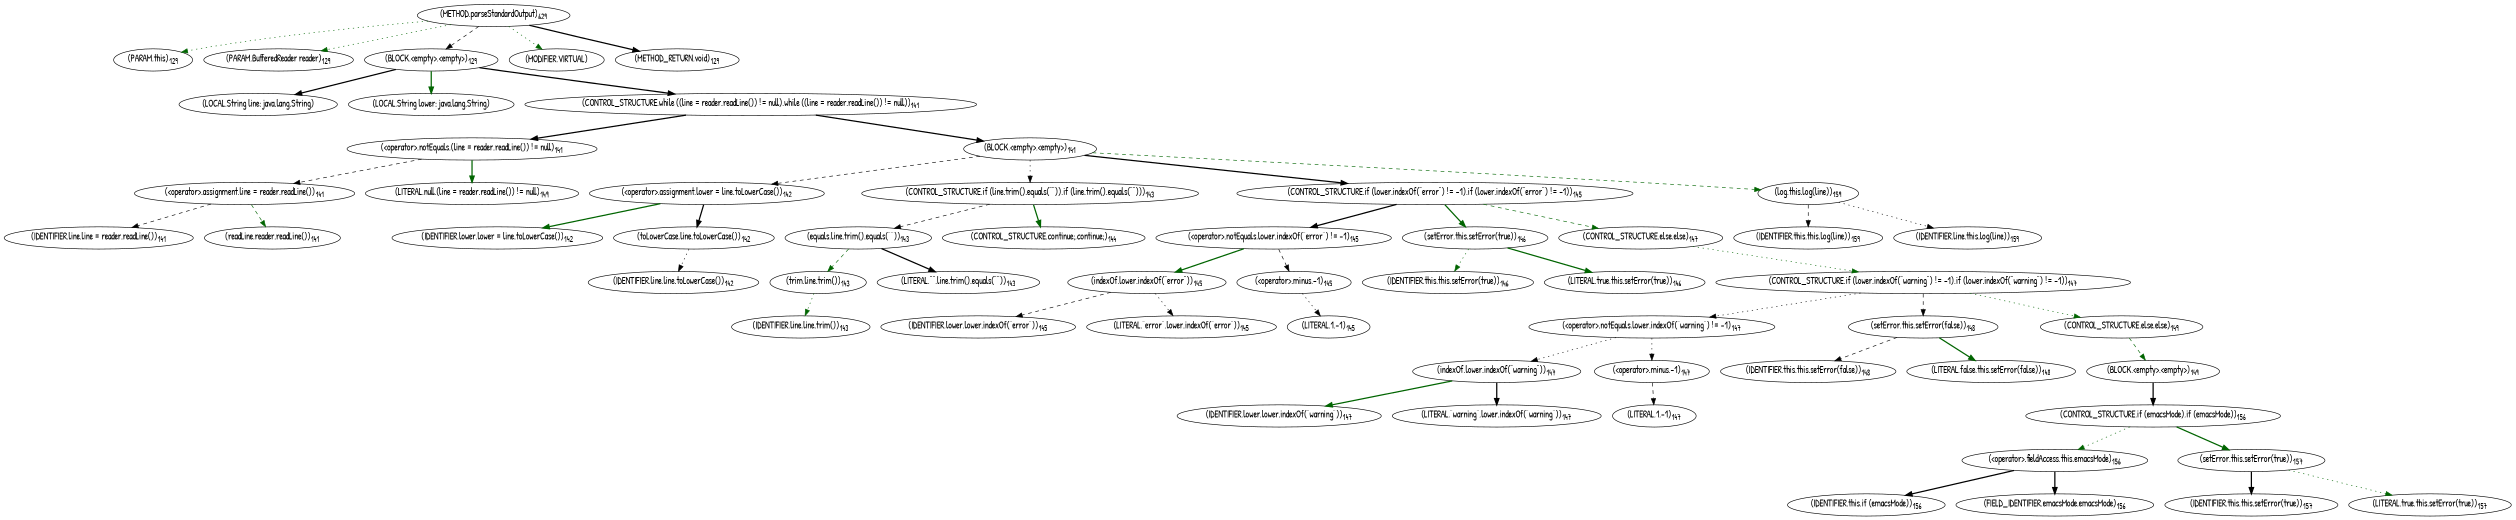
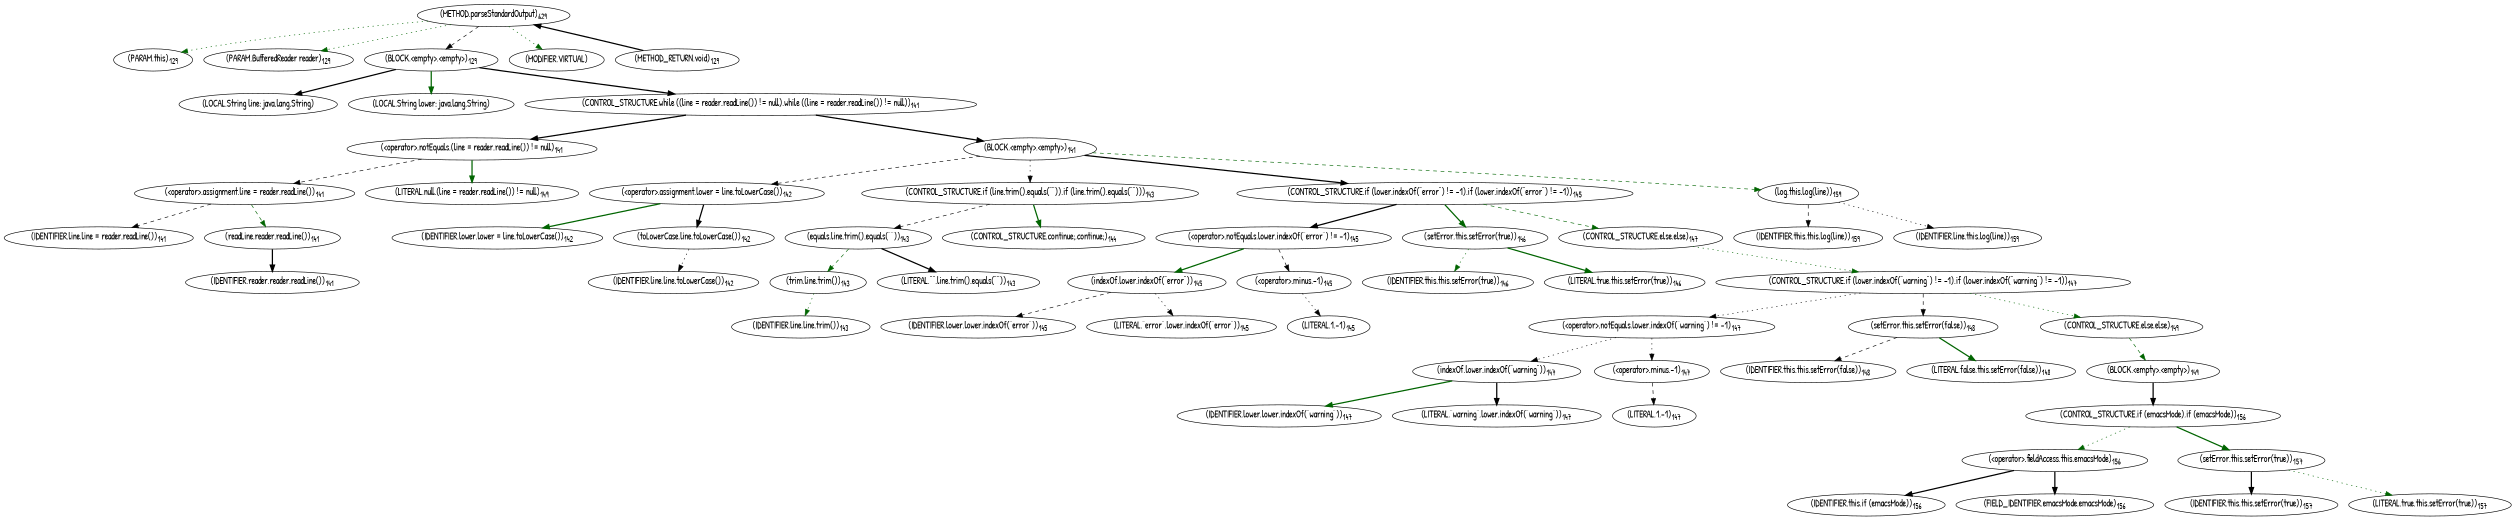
edge "(METHOD,parseStandardOutput)" -> "(METHOD_RETURN,void)": reversed
node "(IDENTIFIER,reader,reader.readLine())": added
